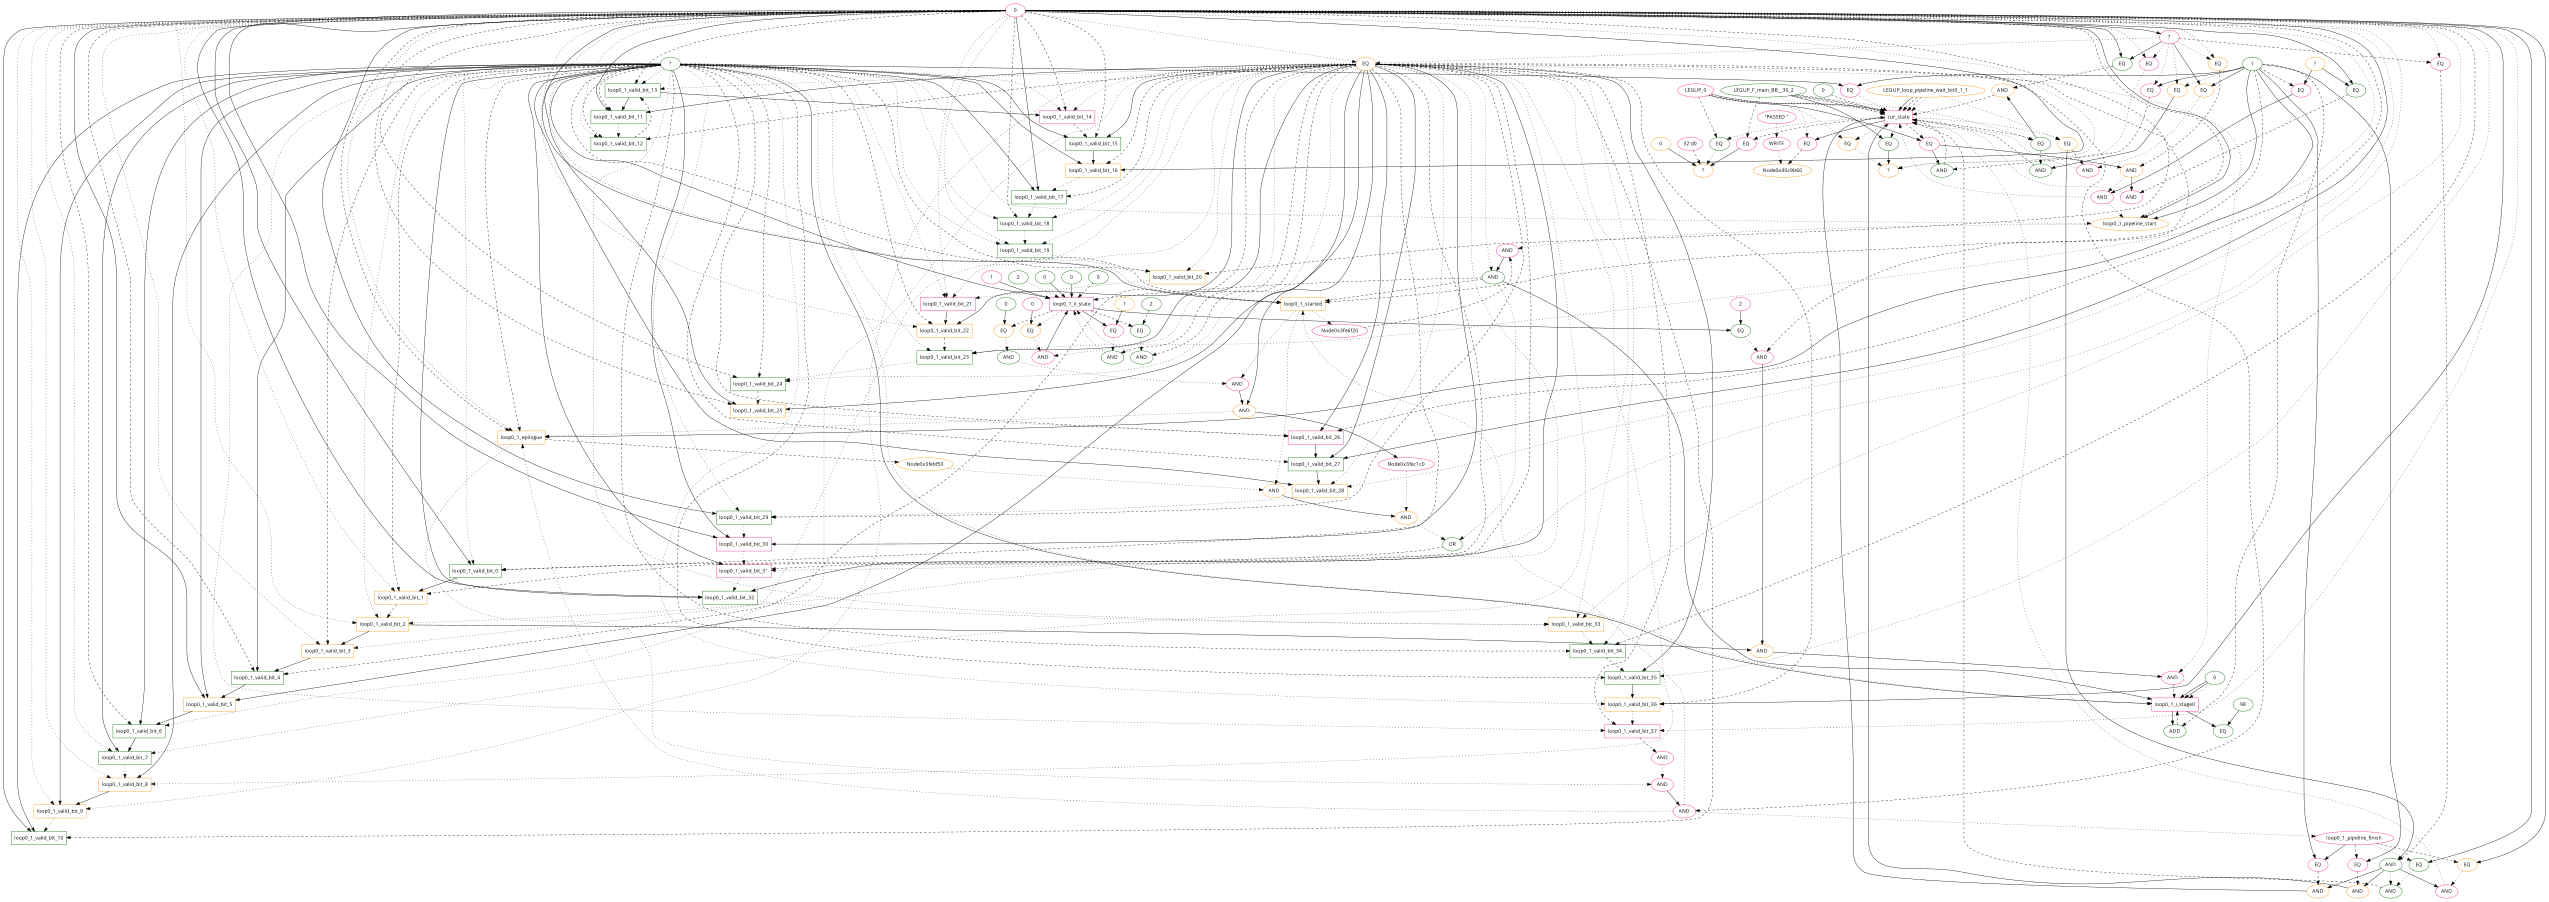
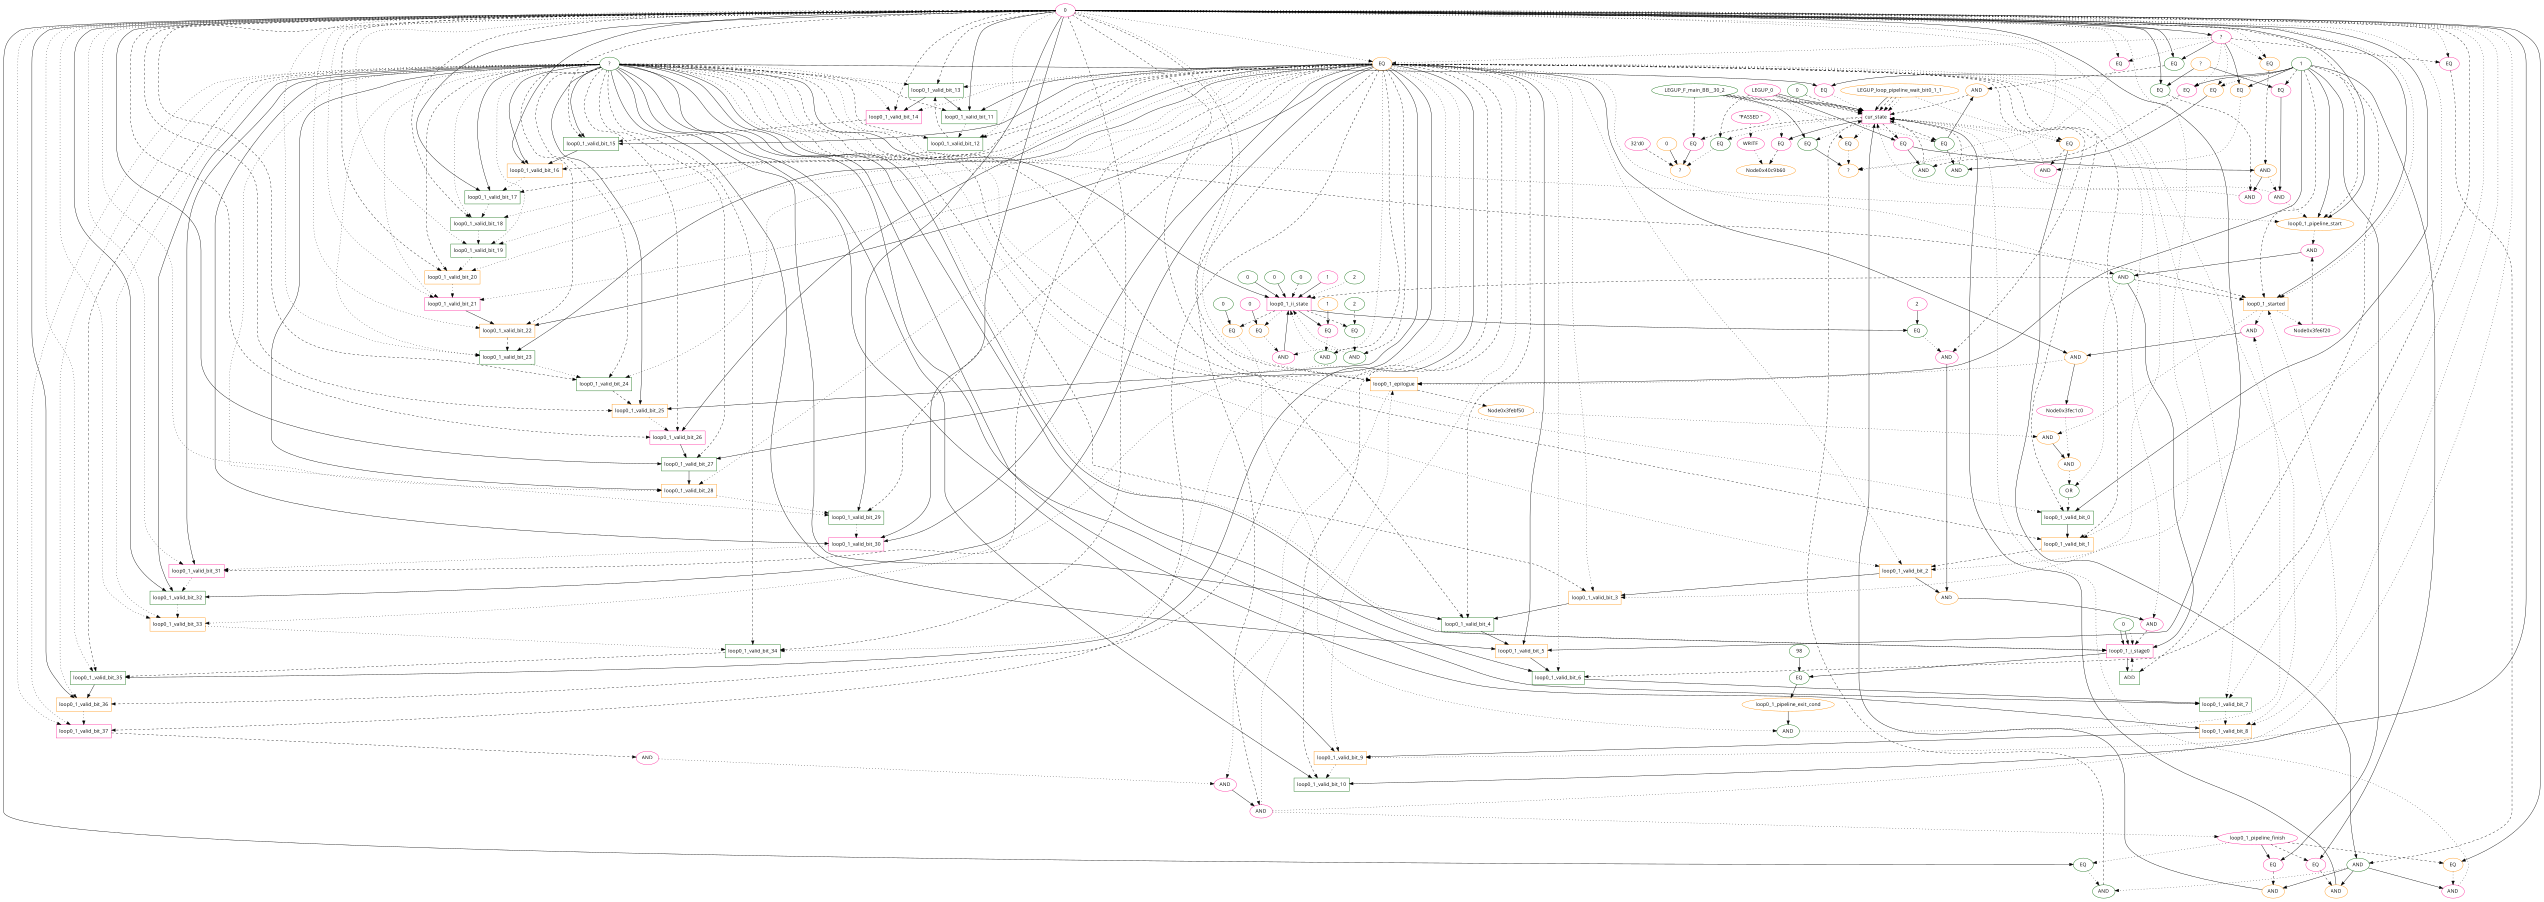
node "loop0_1_pipeline_exit_cond": added
node "ADD": shape ellipse -> box
